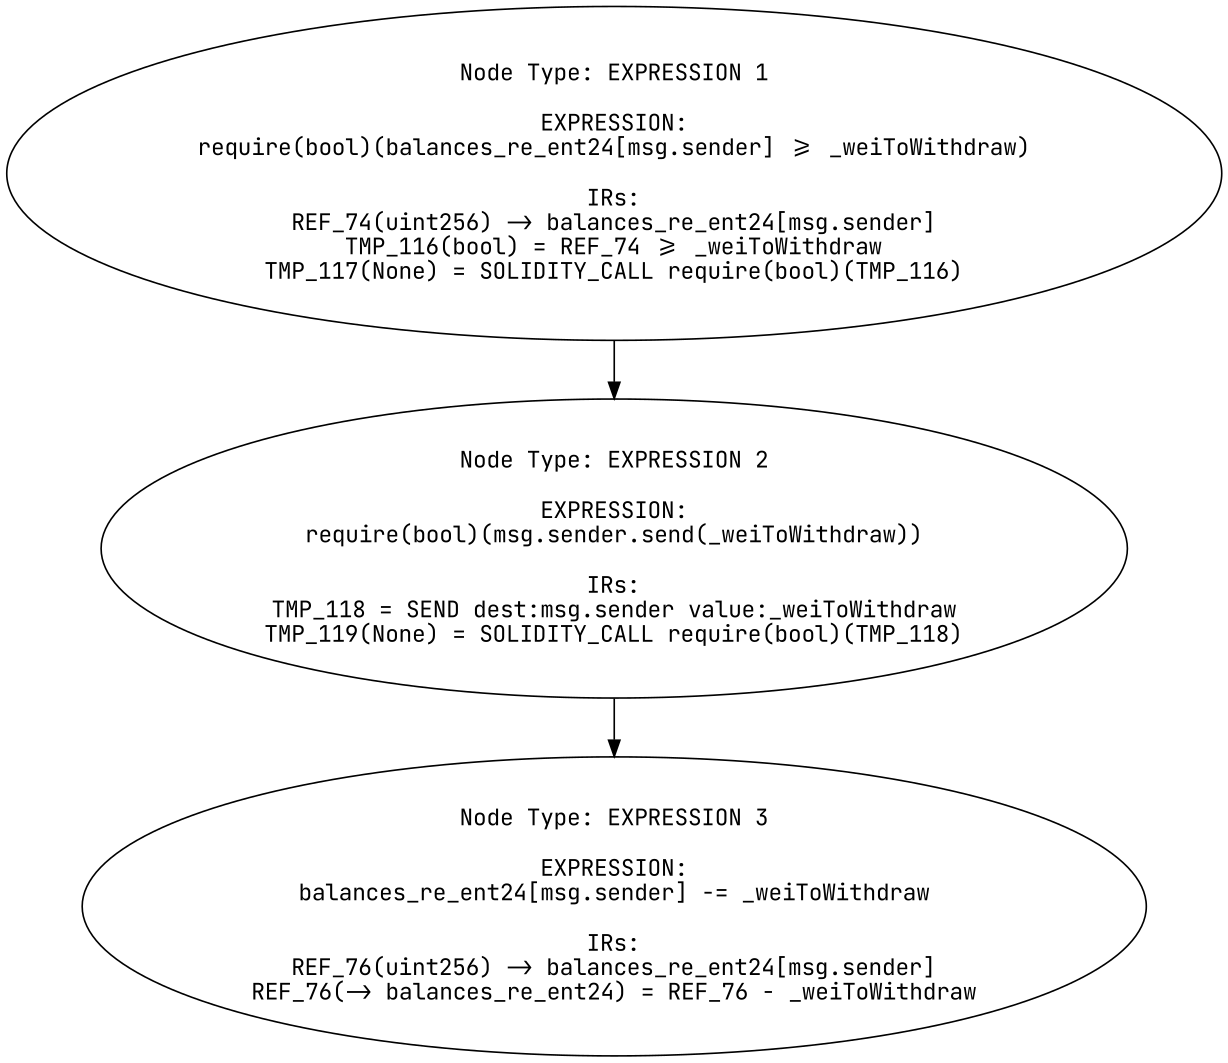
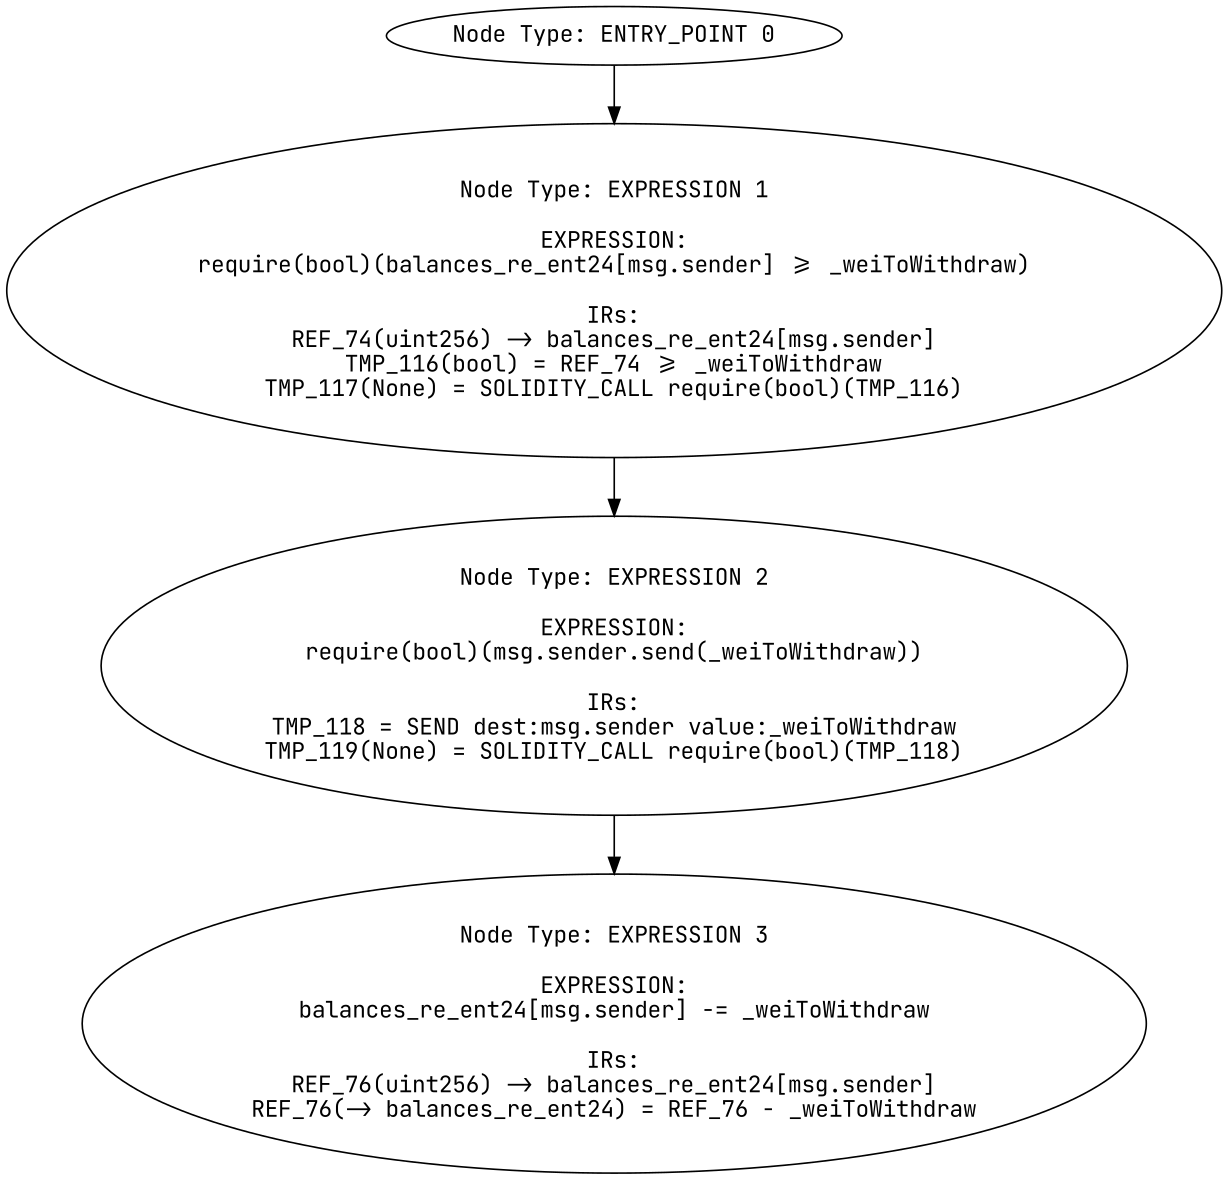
node "Node Type: ENTRY_POINT 0": added
